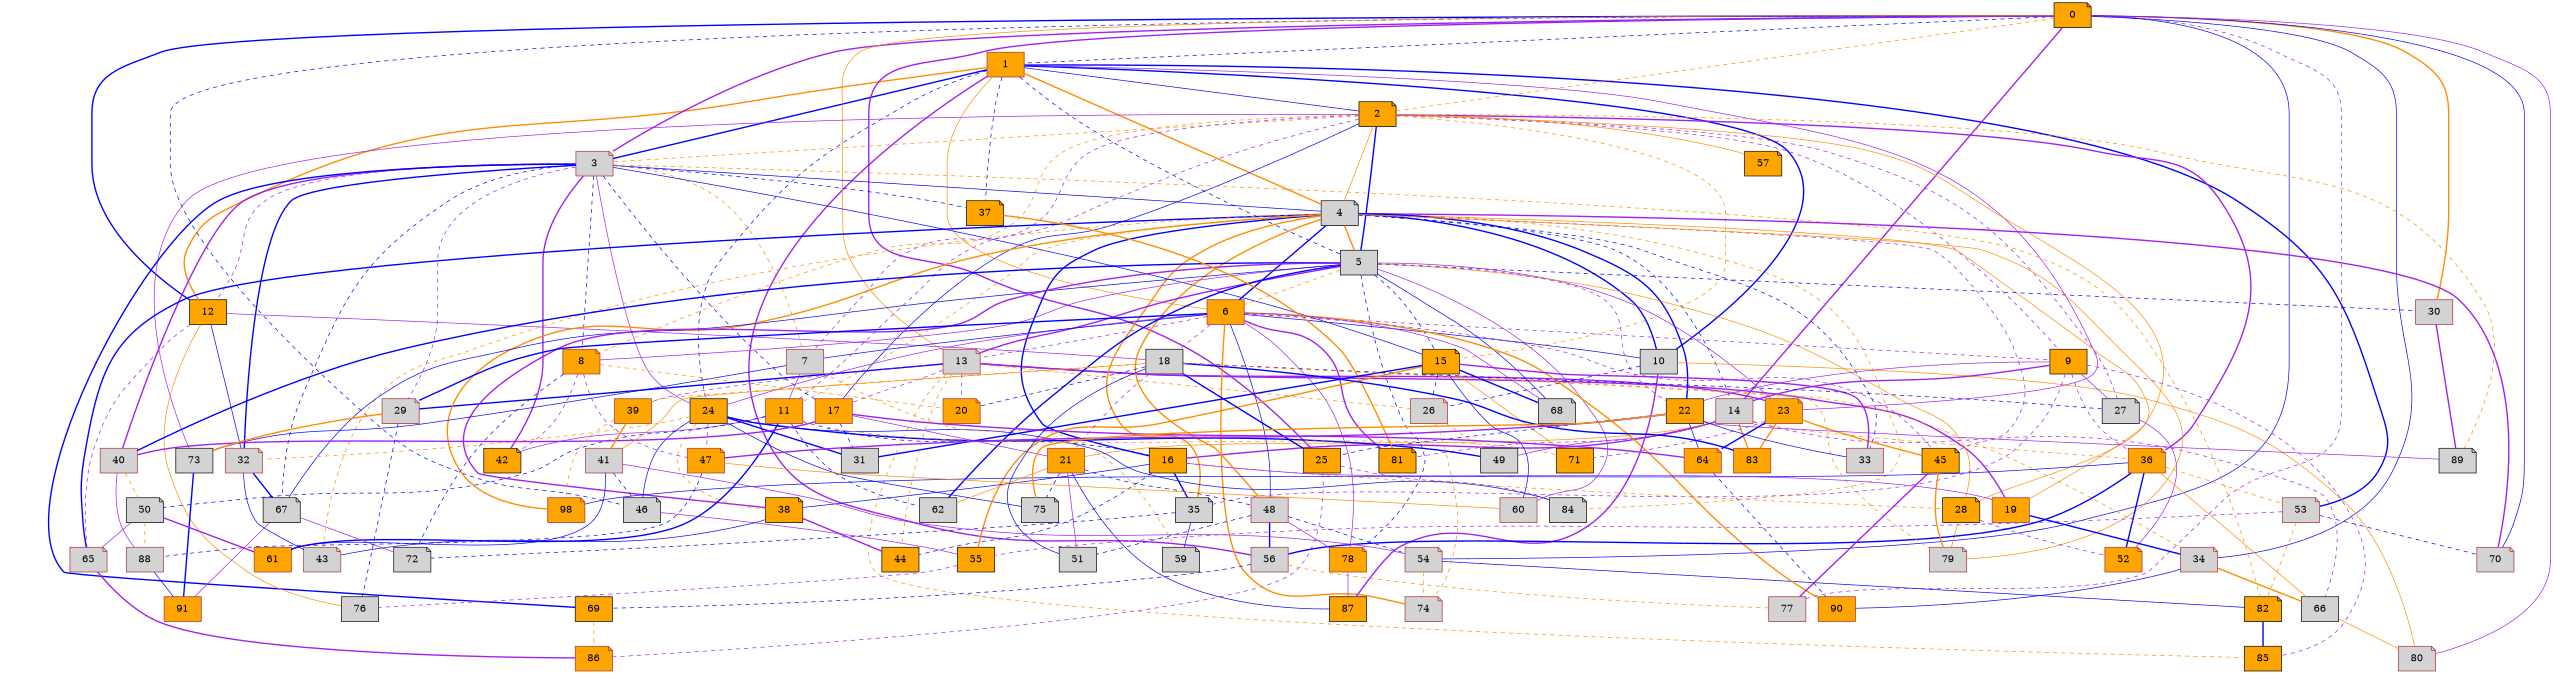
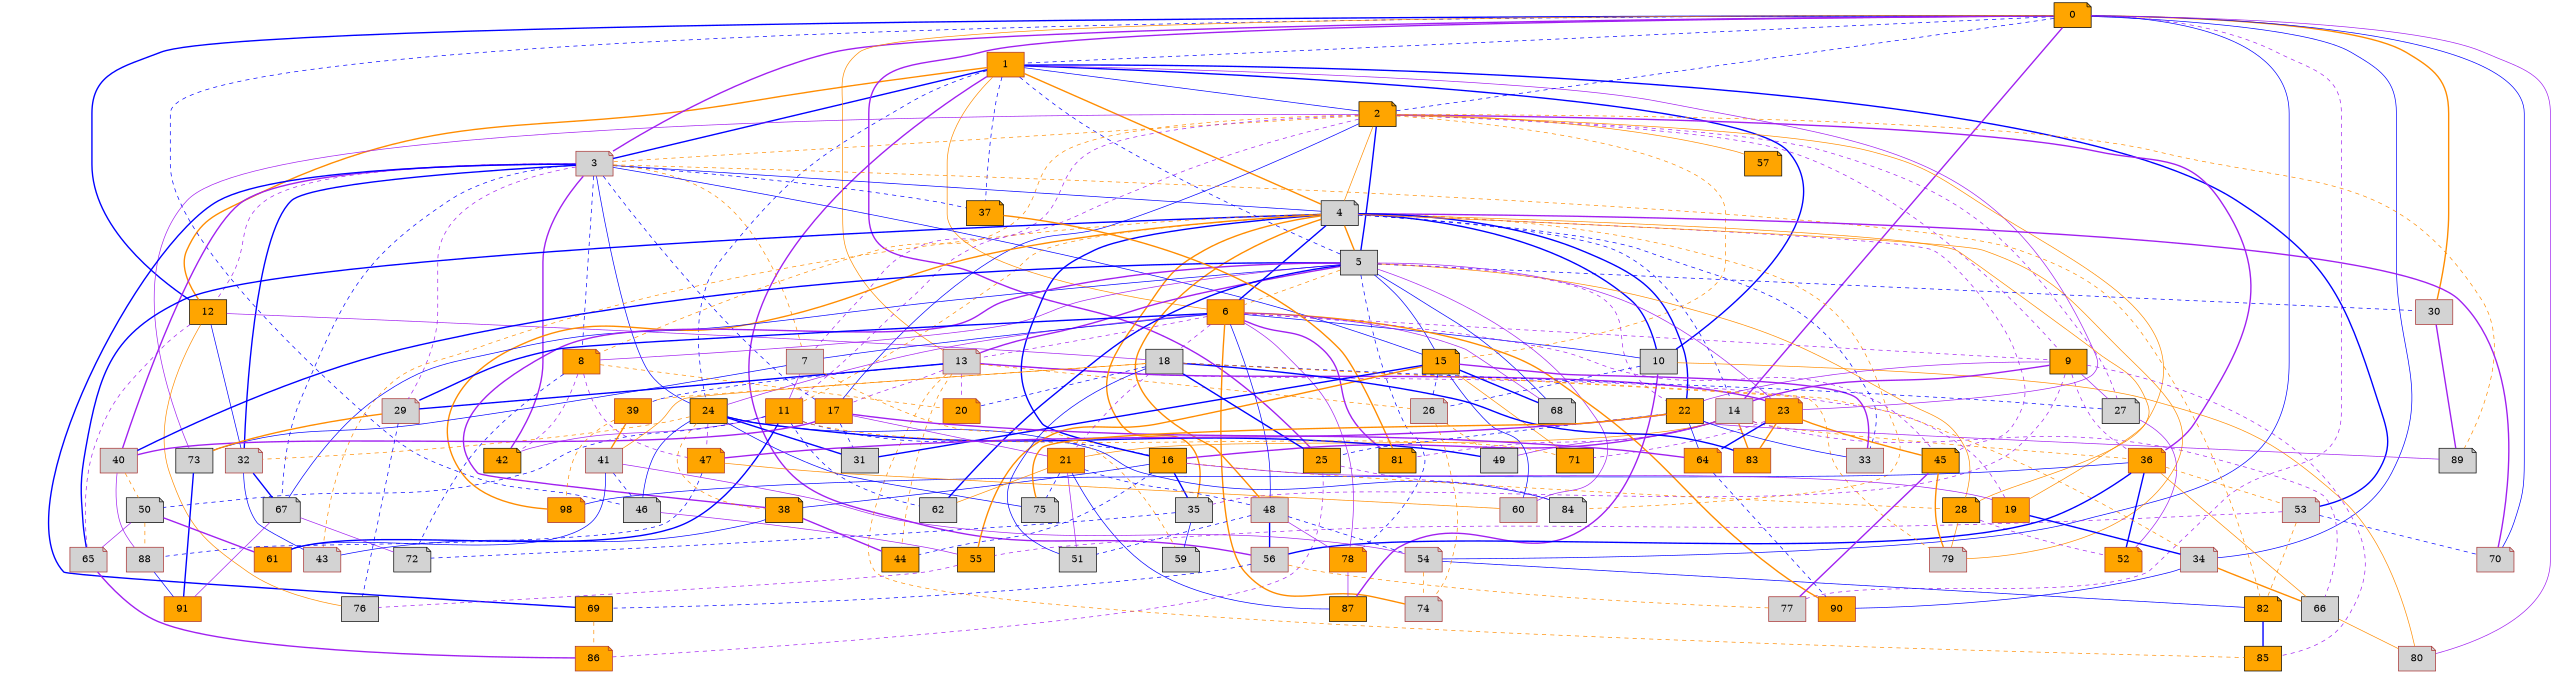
edge "0" -- "2": color darkorange -> blue
edge "3" -- "24": color purple -> blue
edge "5" -- "15": style dashed -> solid
edge "13" -- "19": style bold -> dashed
edge "13" -- "39": color purple -> blue
